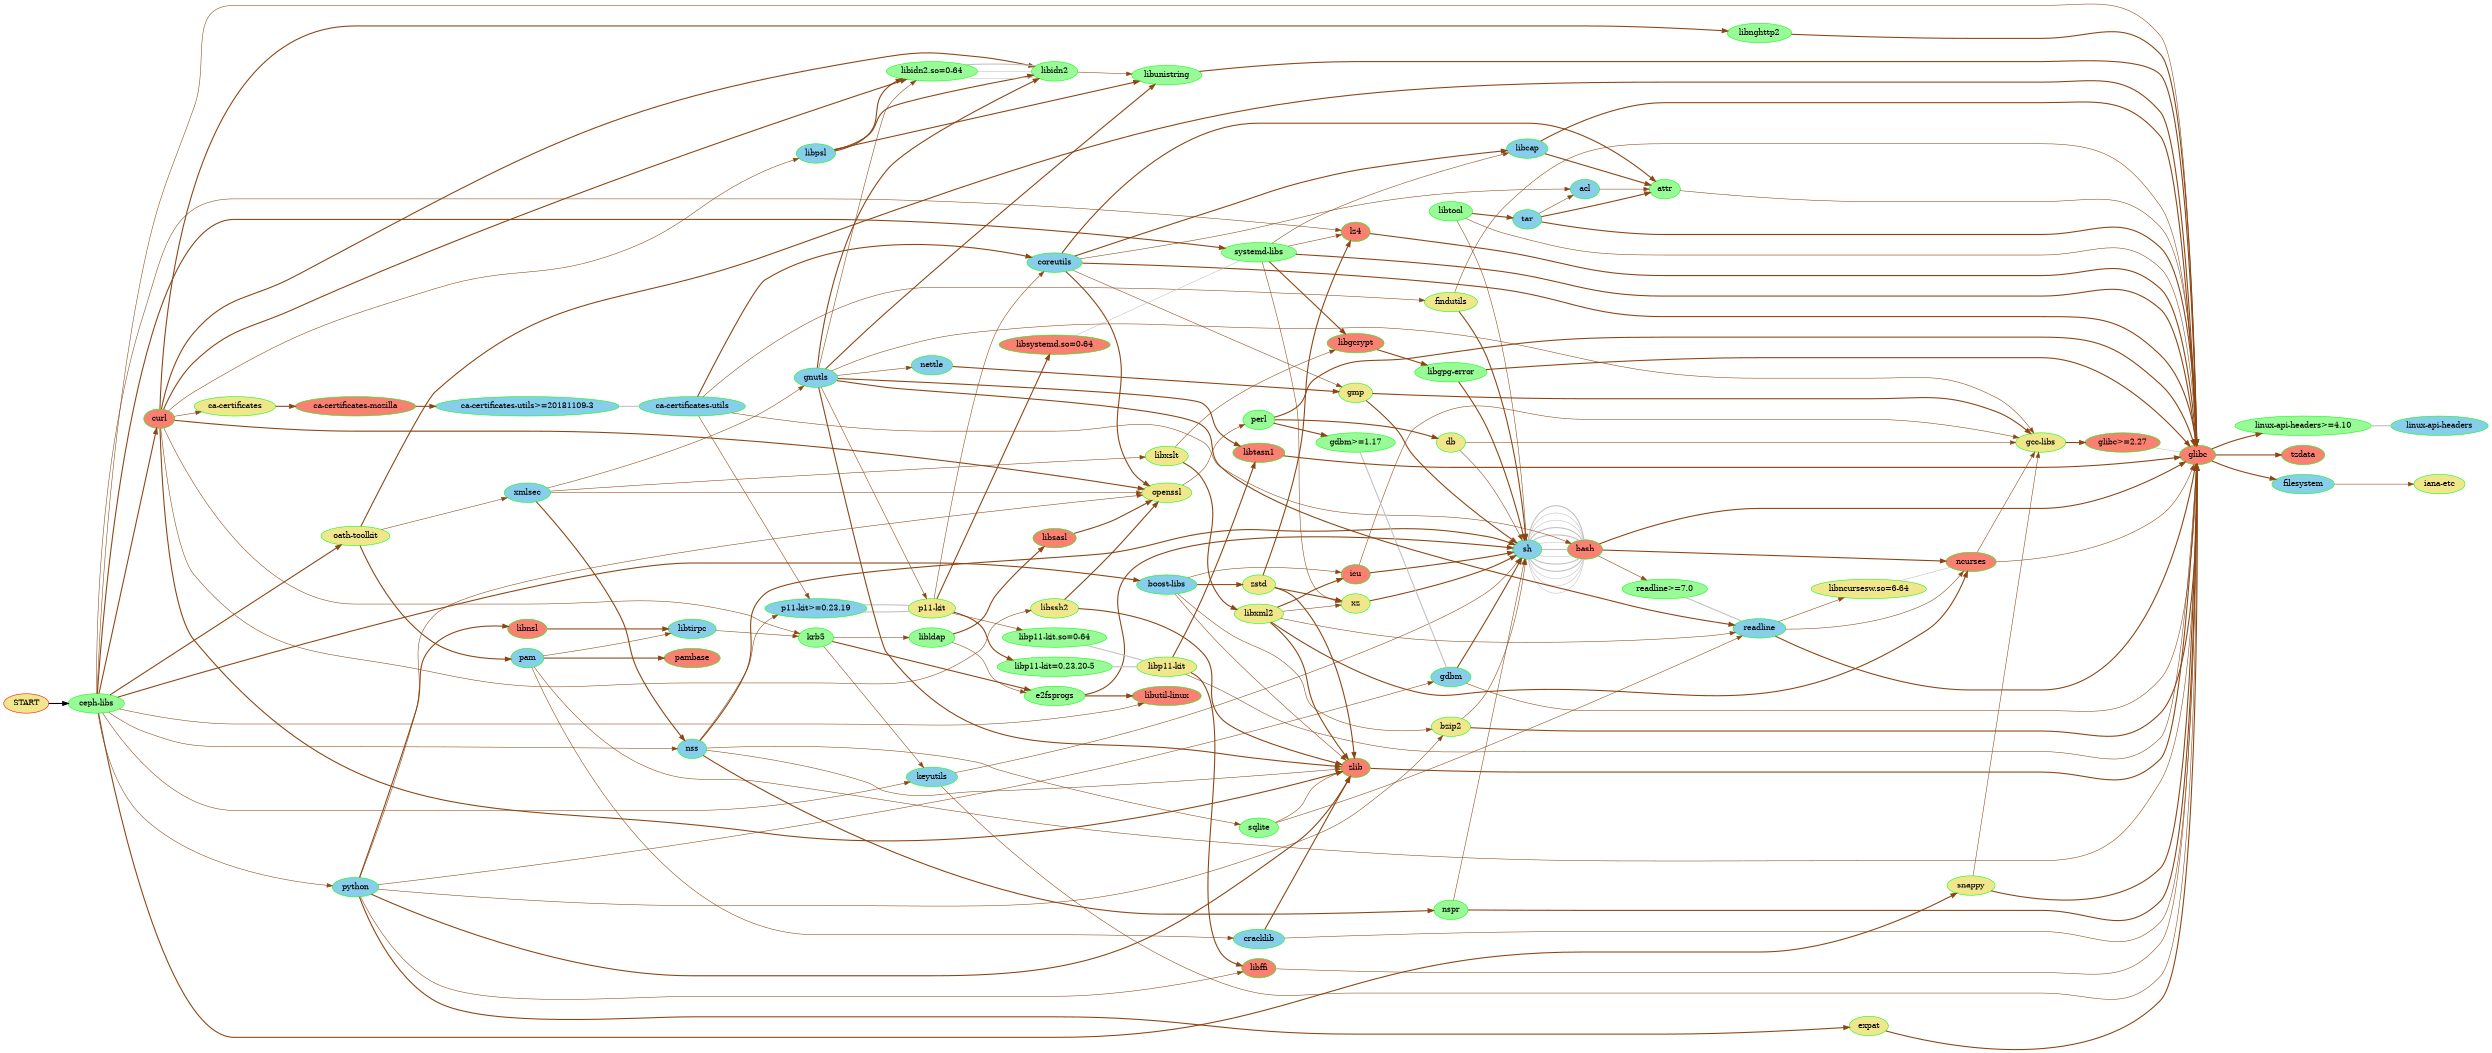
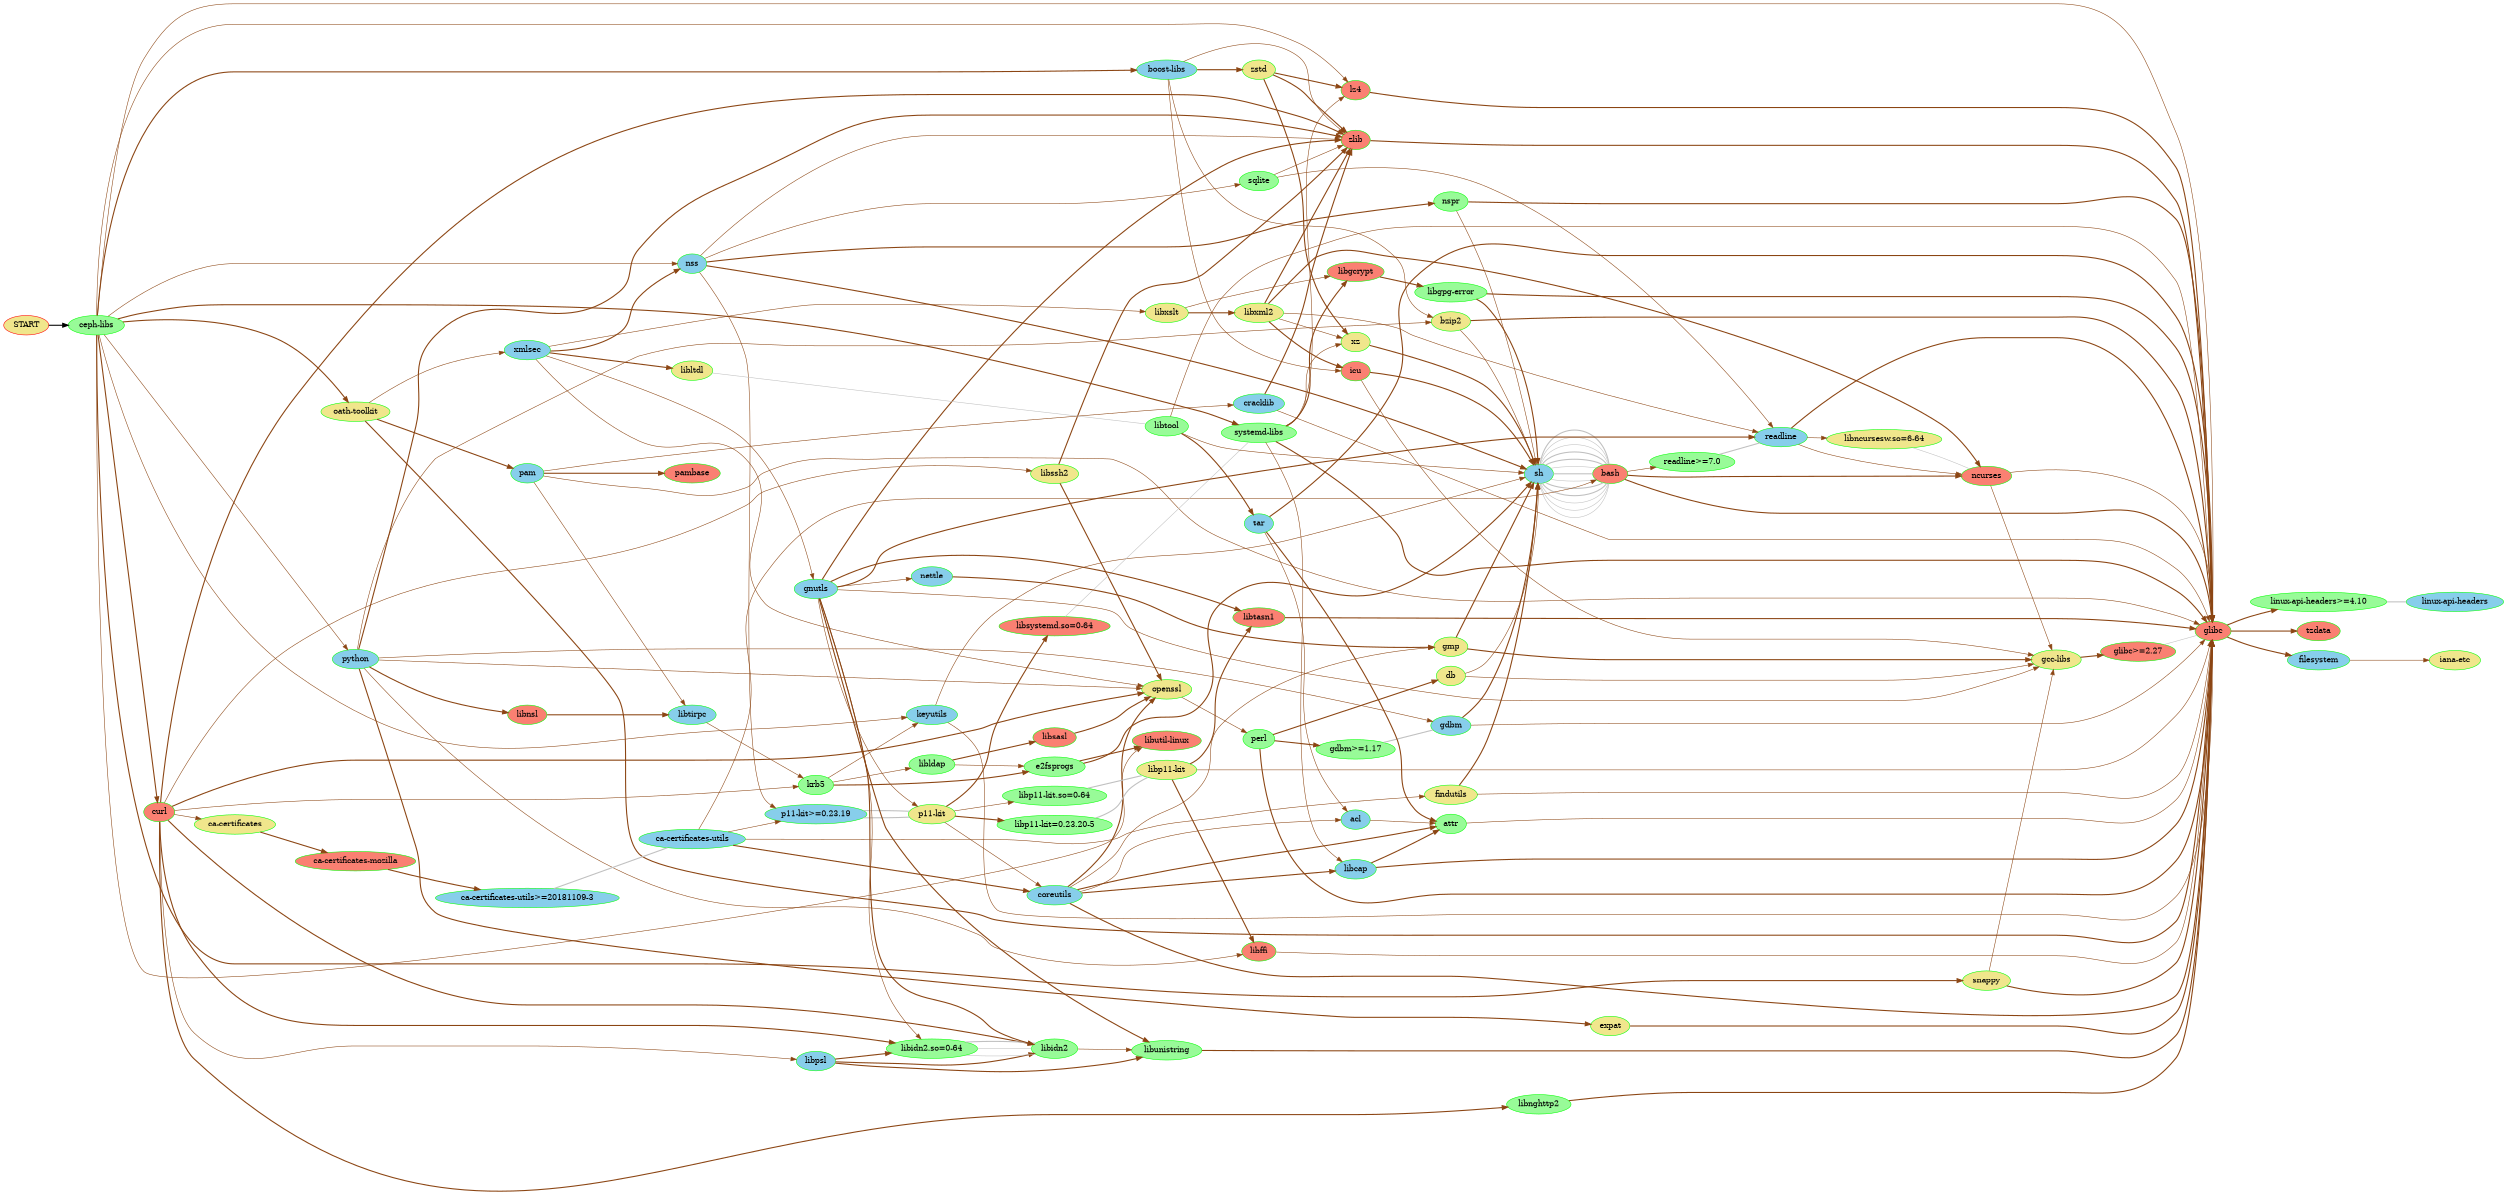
node "libltdl": added
